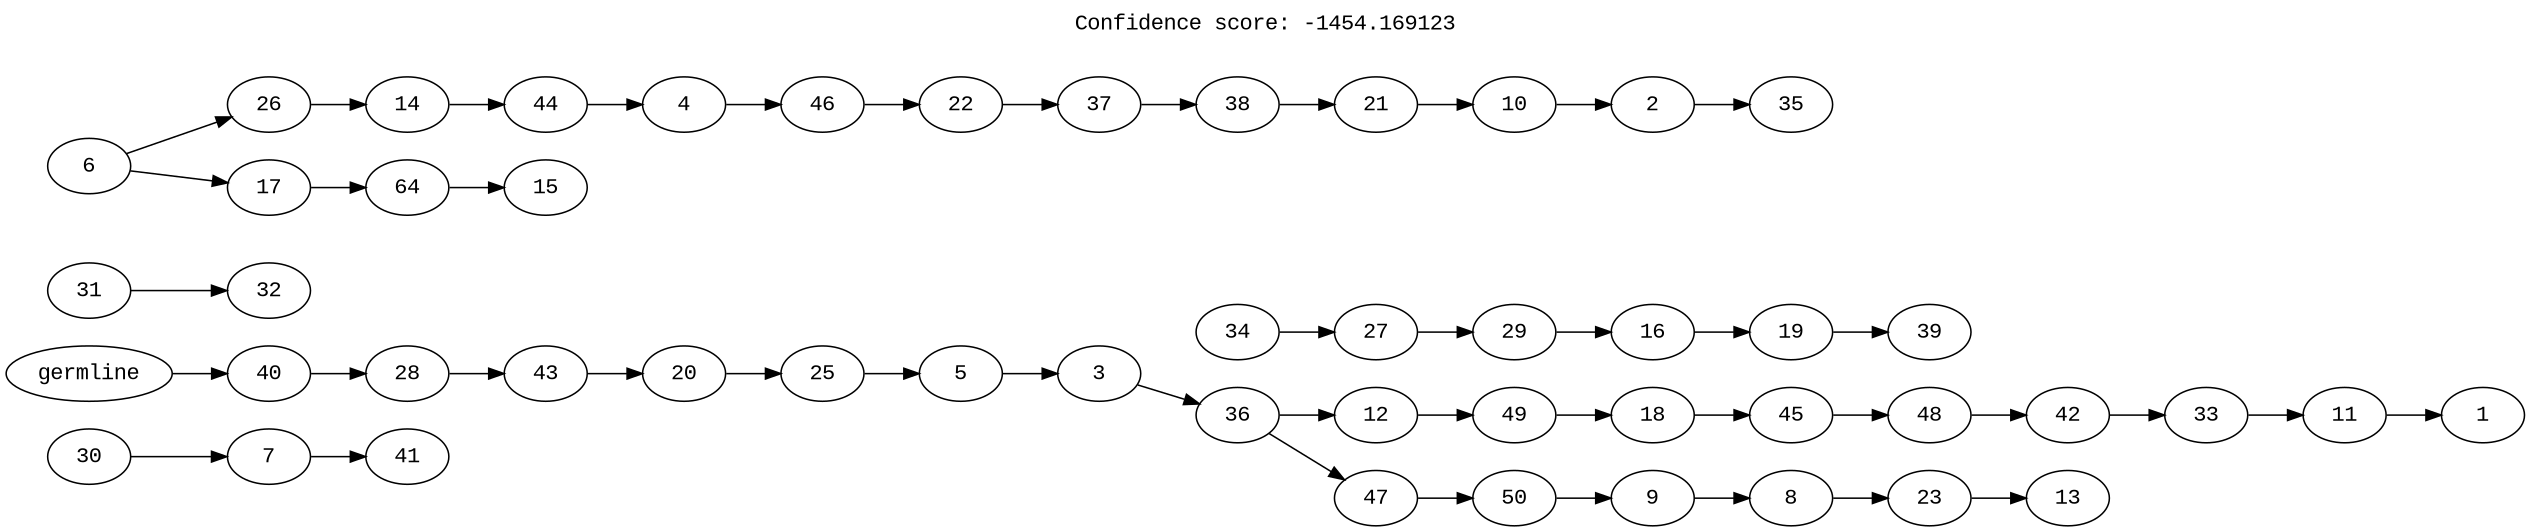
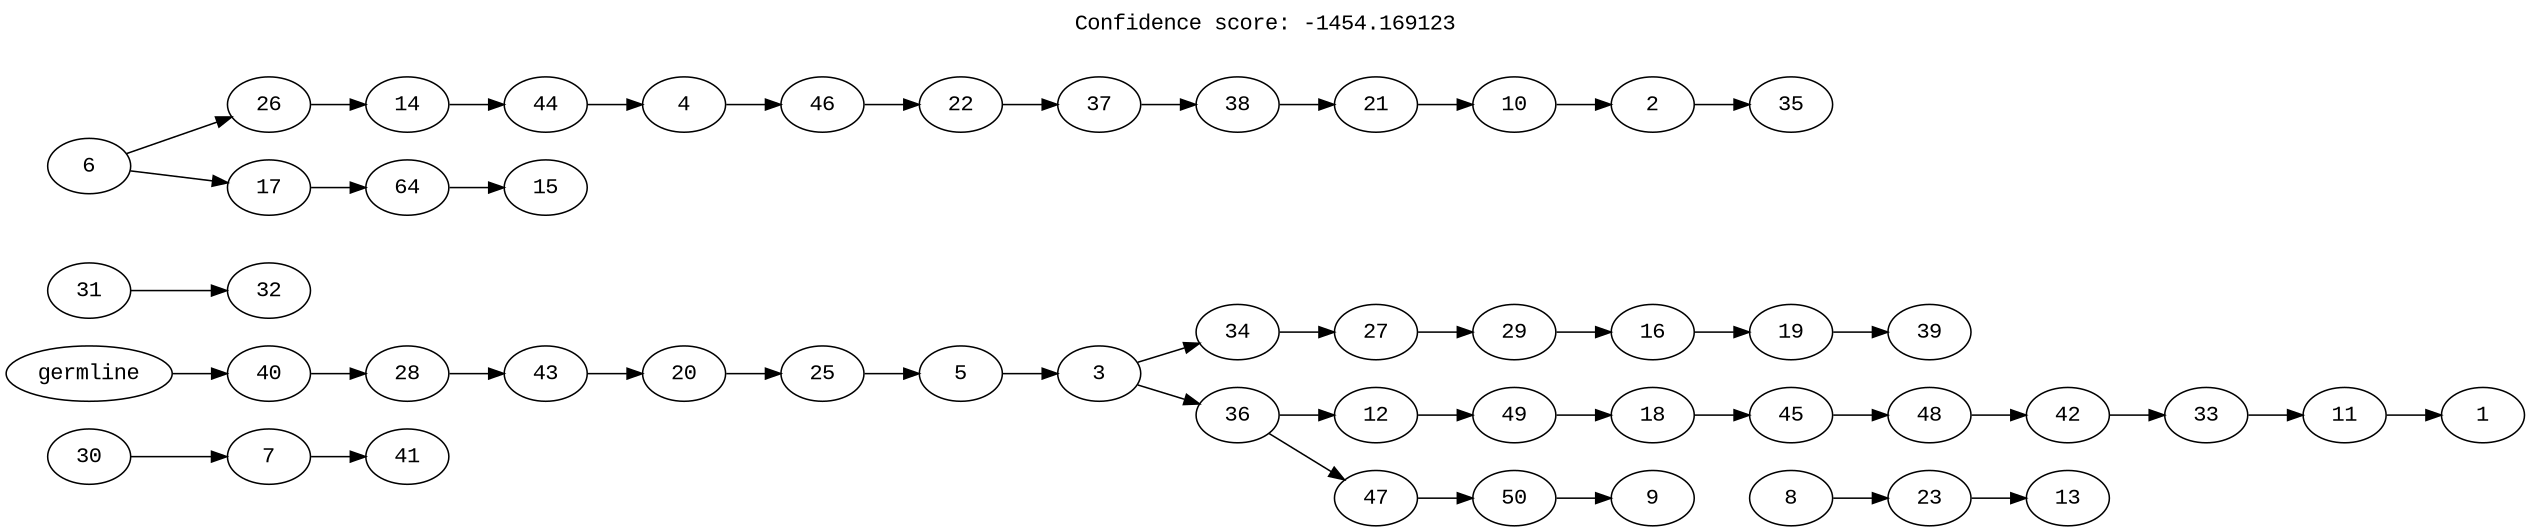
edge "3" -> "34": added
edge "9" -> "8": removed
